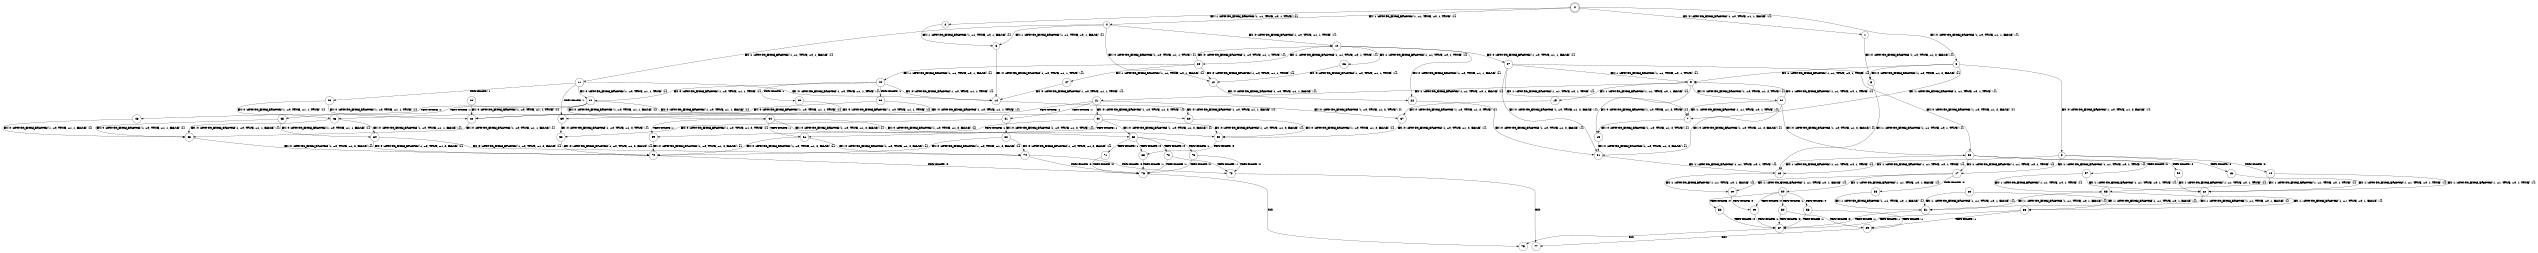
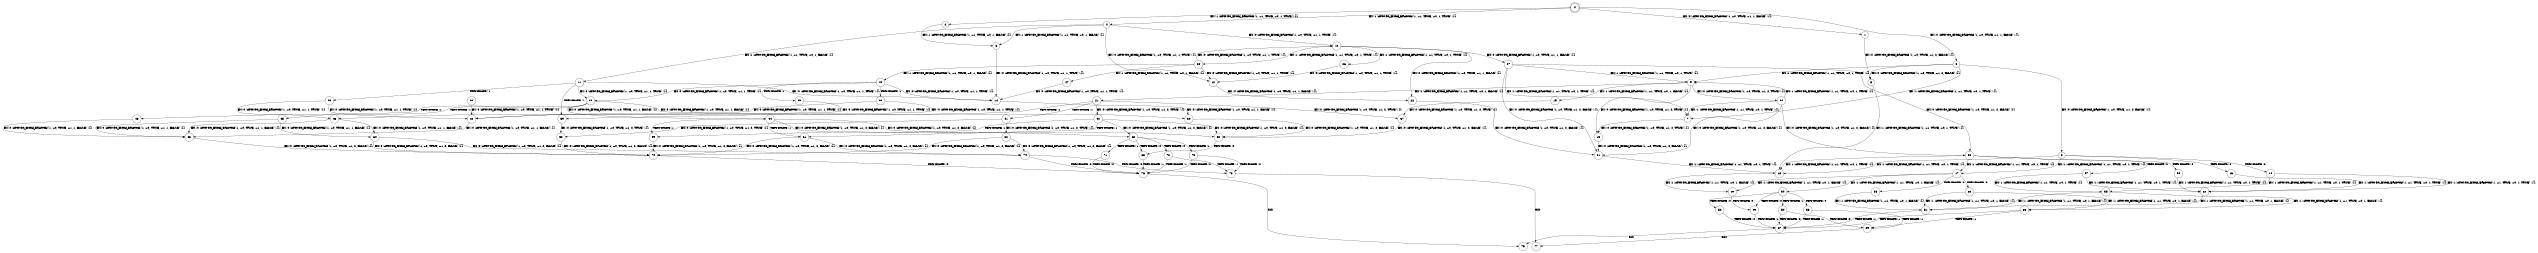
edge "17" -> "35": added, label "TERMINATE !0"
